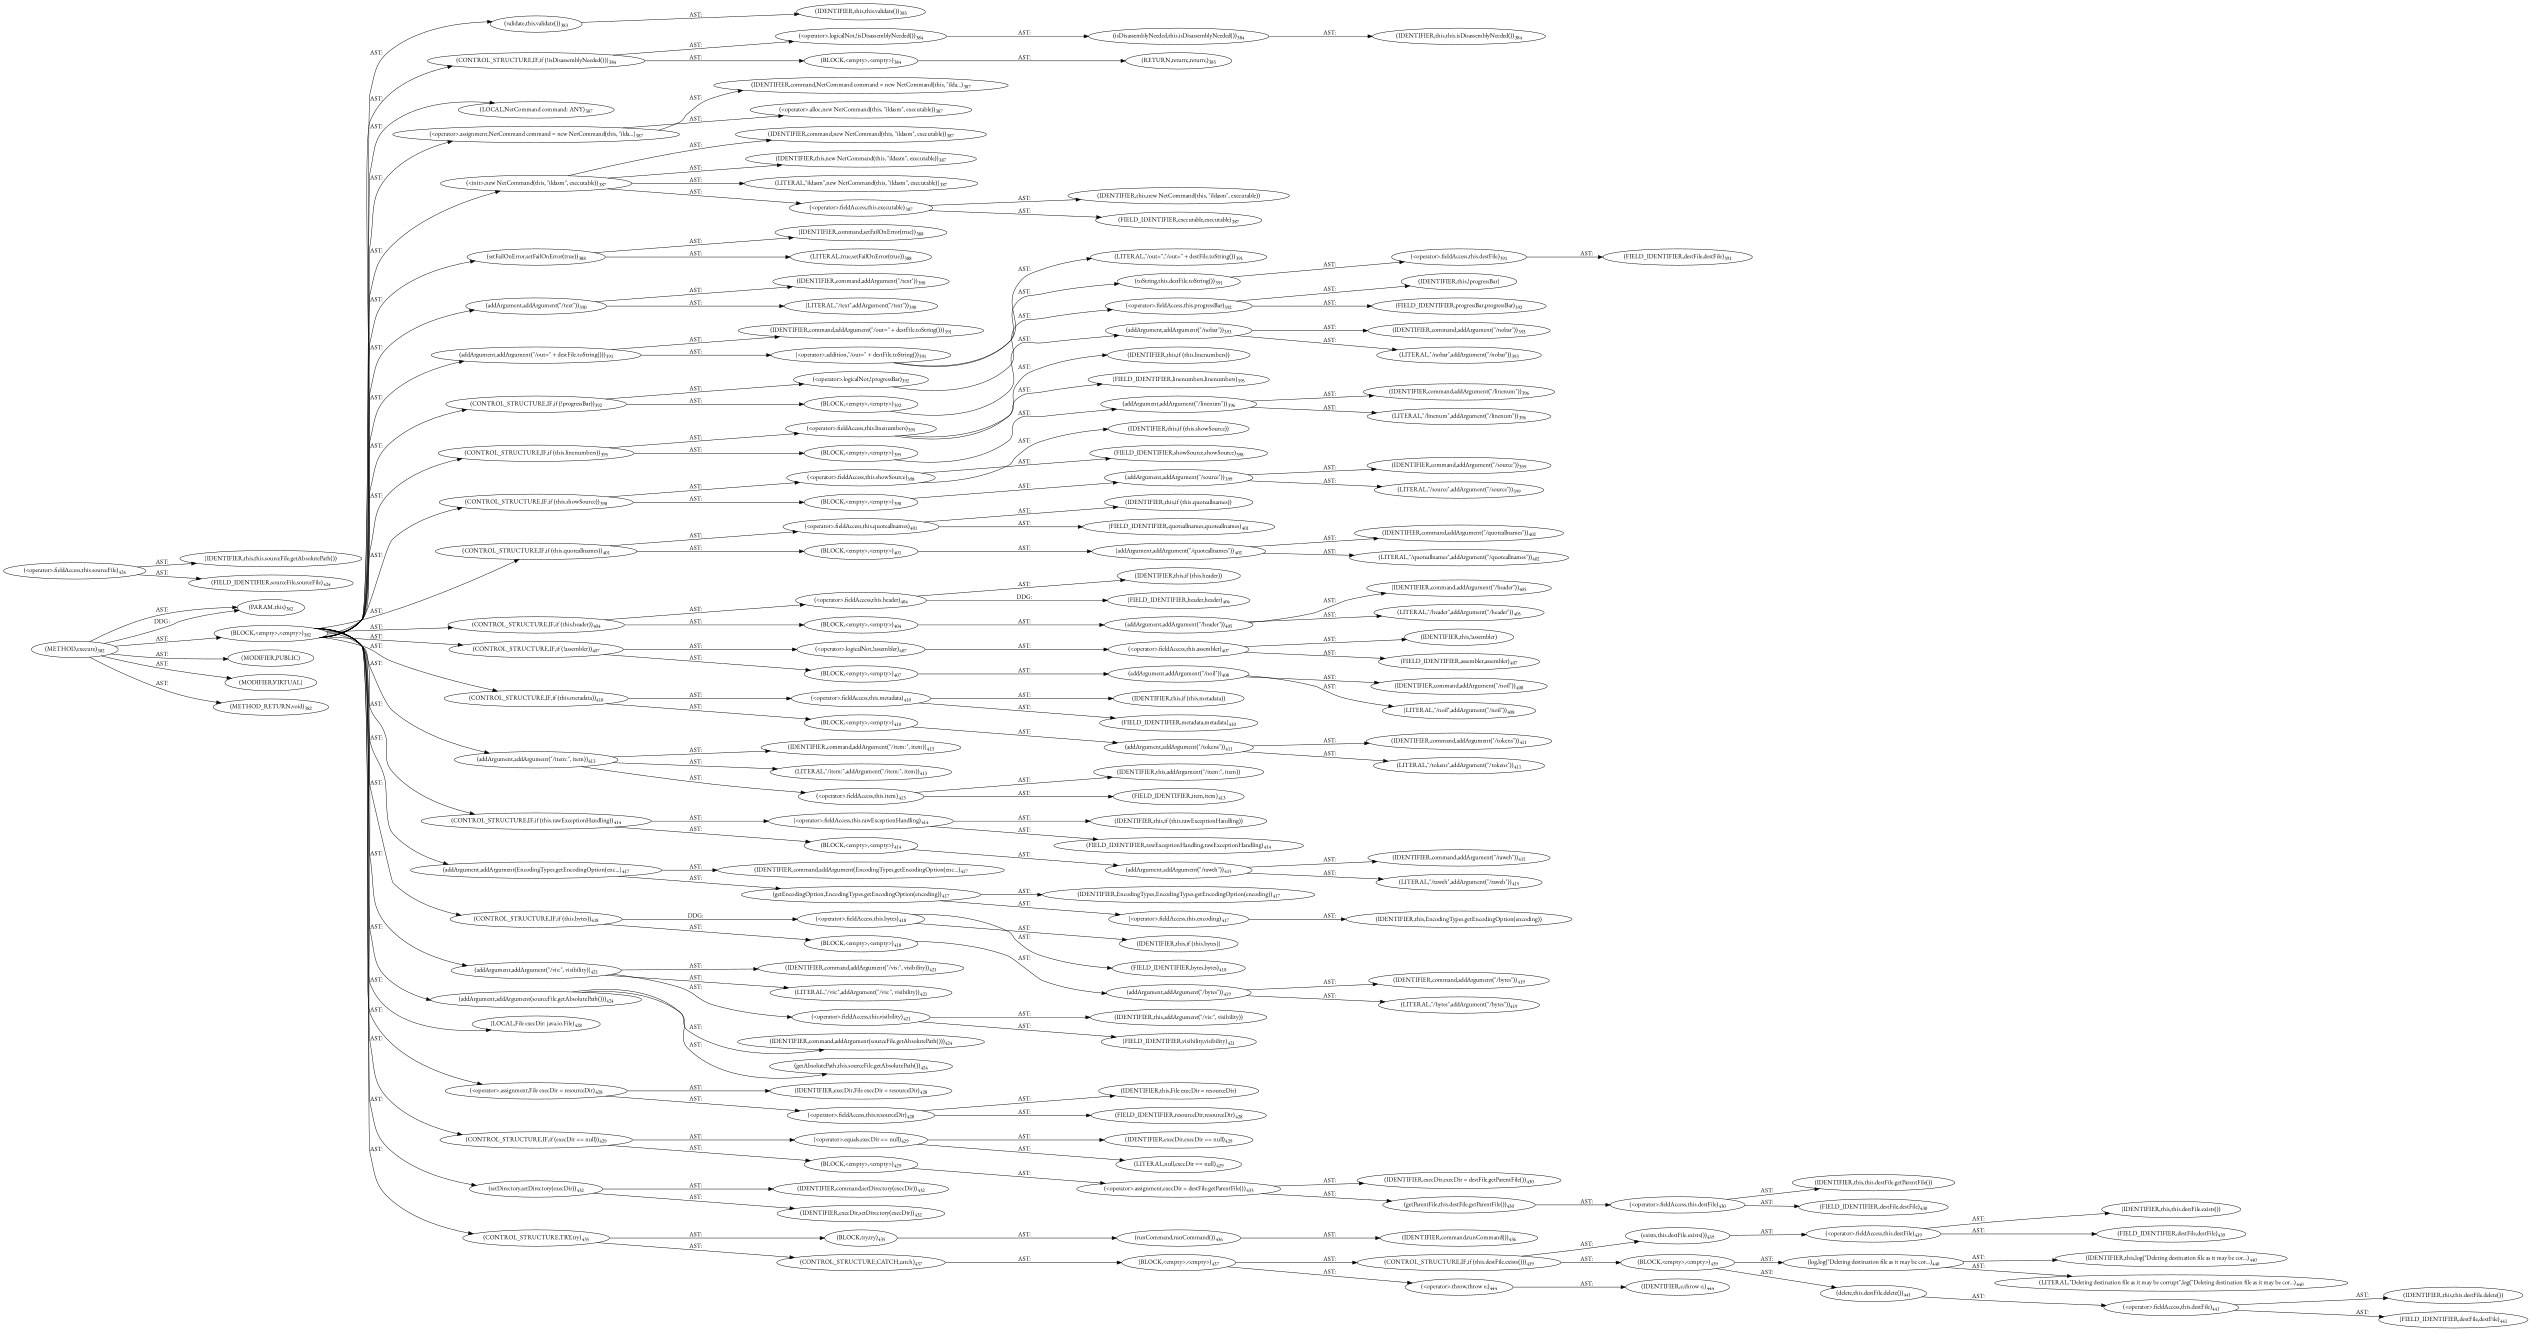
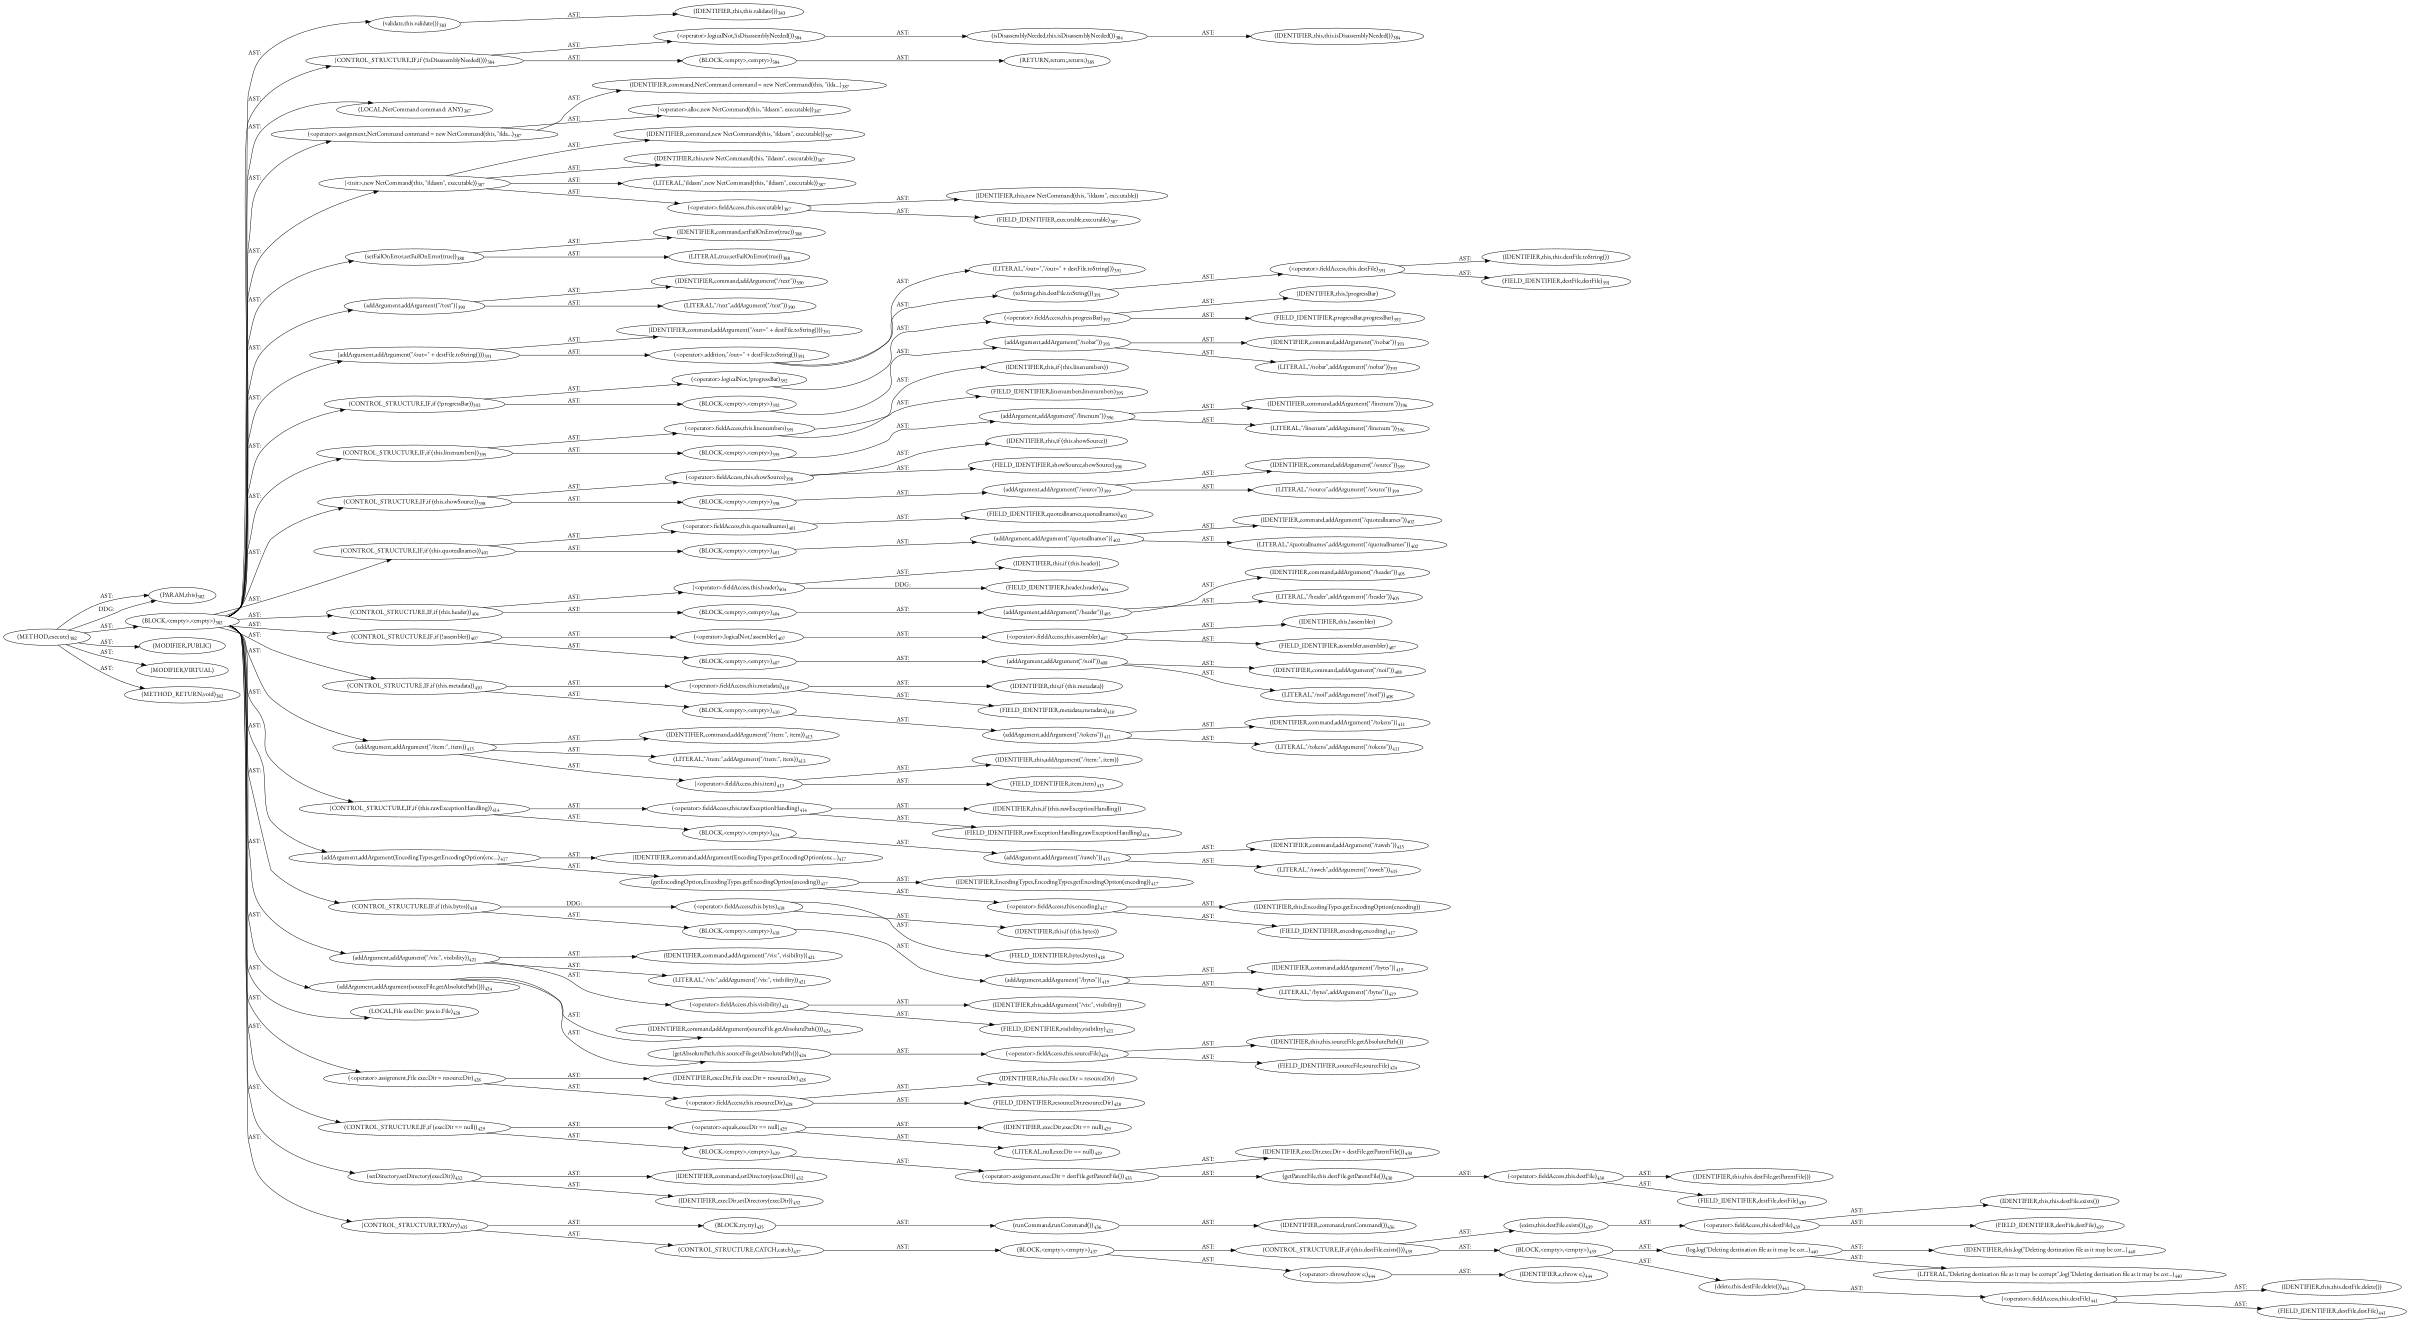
node "(IDENTIFIER,this,this.destFile.toString())": added
node "(IDENTIFIER,this,if (this.quoteallnames))": removed
node "(FIELD_IDENTIFIER,encoding,encoding)": added
edge "(getAbsolutePath,this.sourceFile.getAbsolutePath())" -> "(<operator>.fieldAccess,this.sourceFile)": added, label "AST:"
